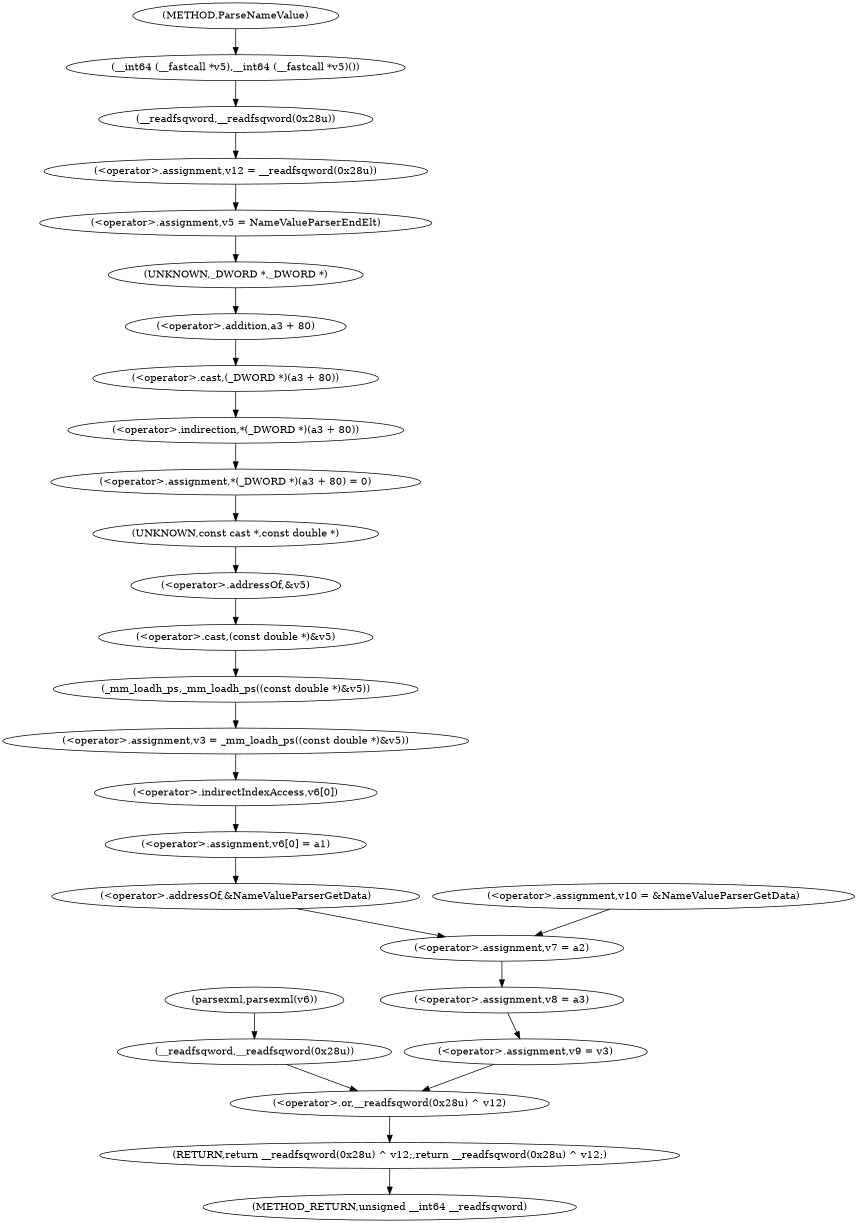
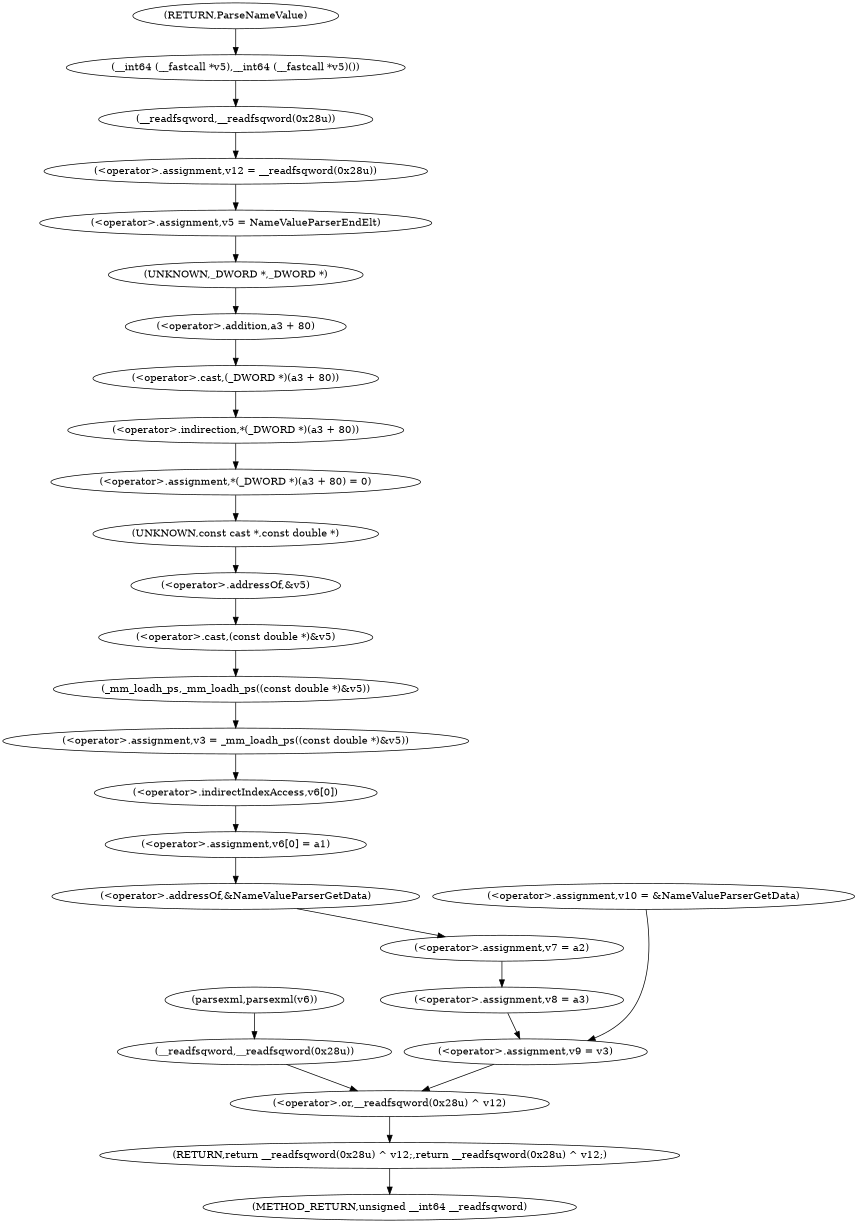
node "(METHOD,ParseNameValue)": label "(METHOD,ParseNameValue)" -> "(RETURN,ParseNameValue)"
edge "(<operator>.assignment,v10 = &NameValueParserGetData)" -> "(<operator>.assignment,v7 = a2)": now "(<operator>.assignment,v10 = &NameValueParserGetData)" -> "(<operator>.assignment,v9 = v3)"
